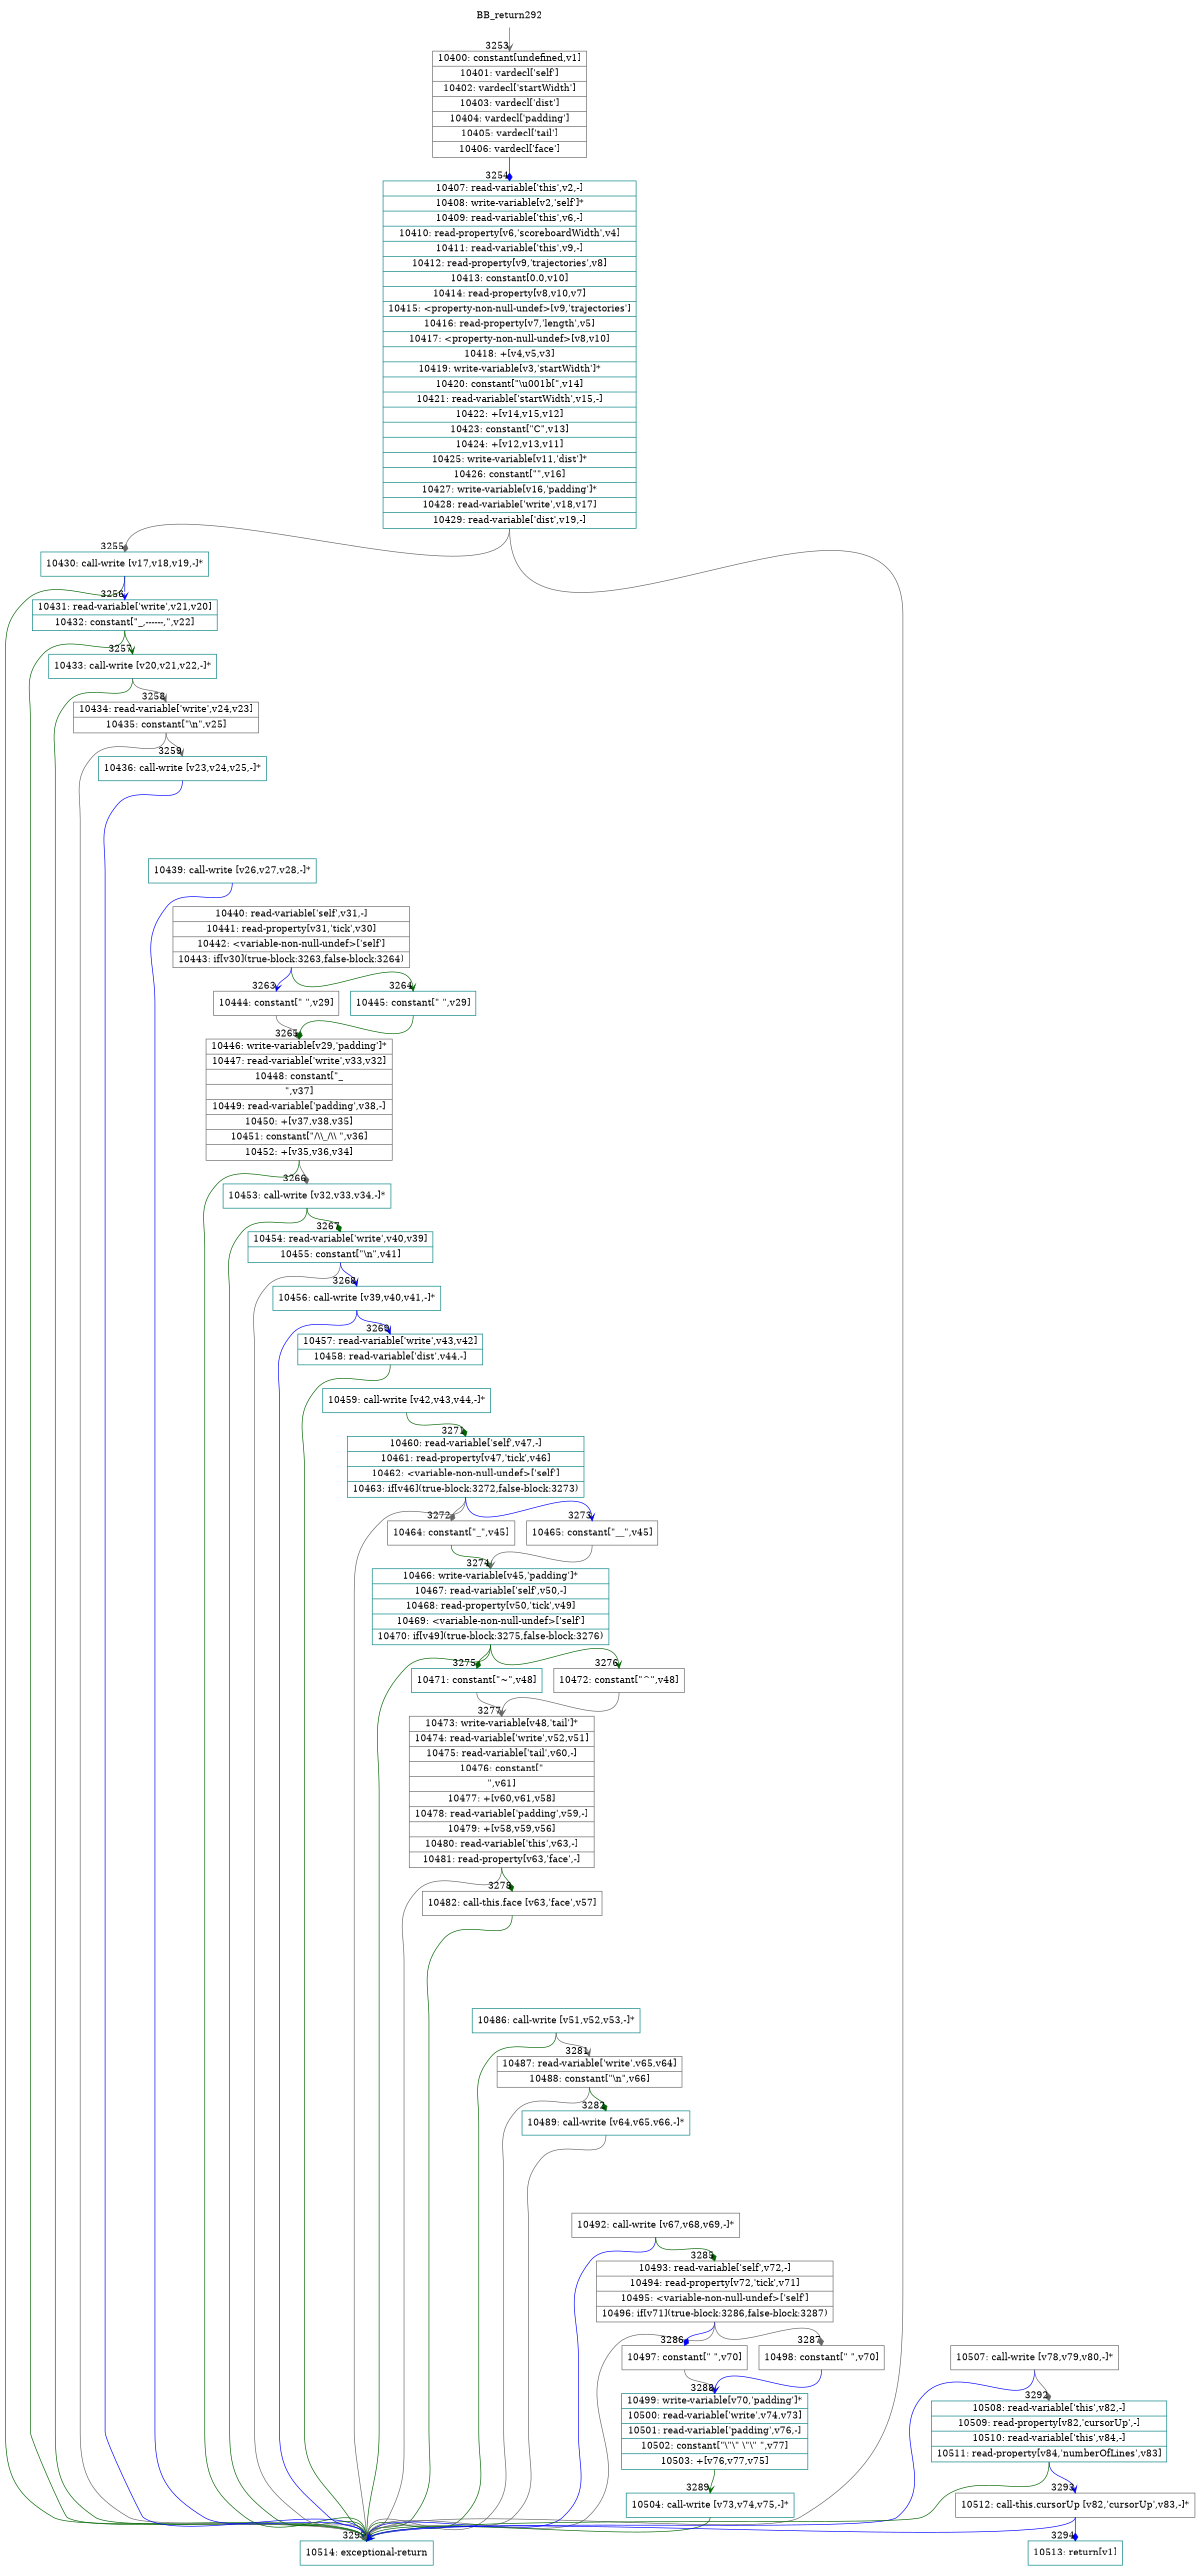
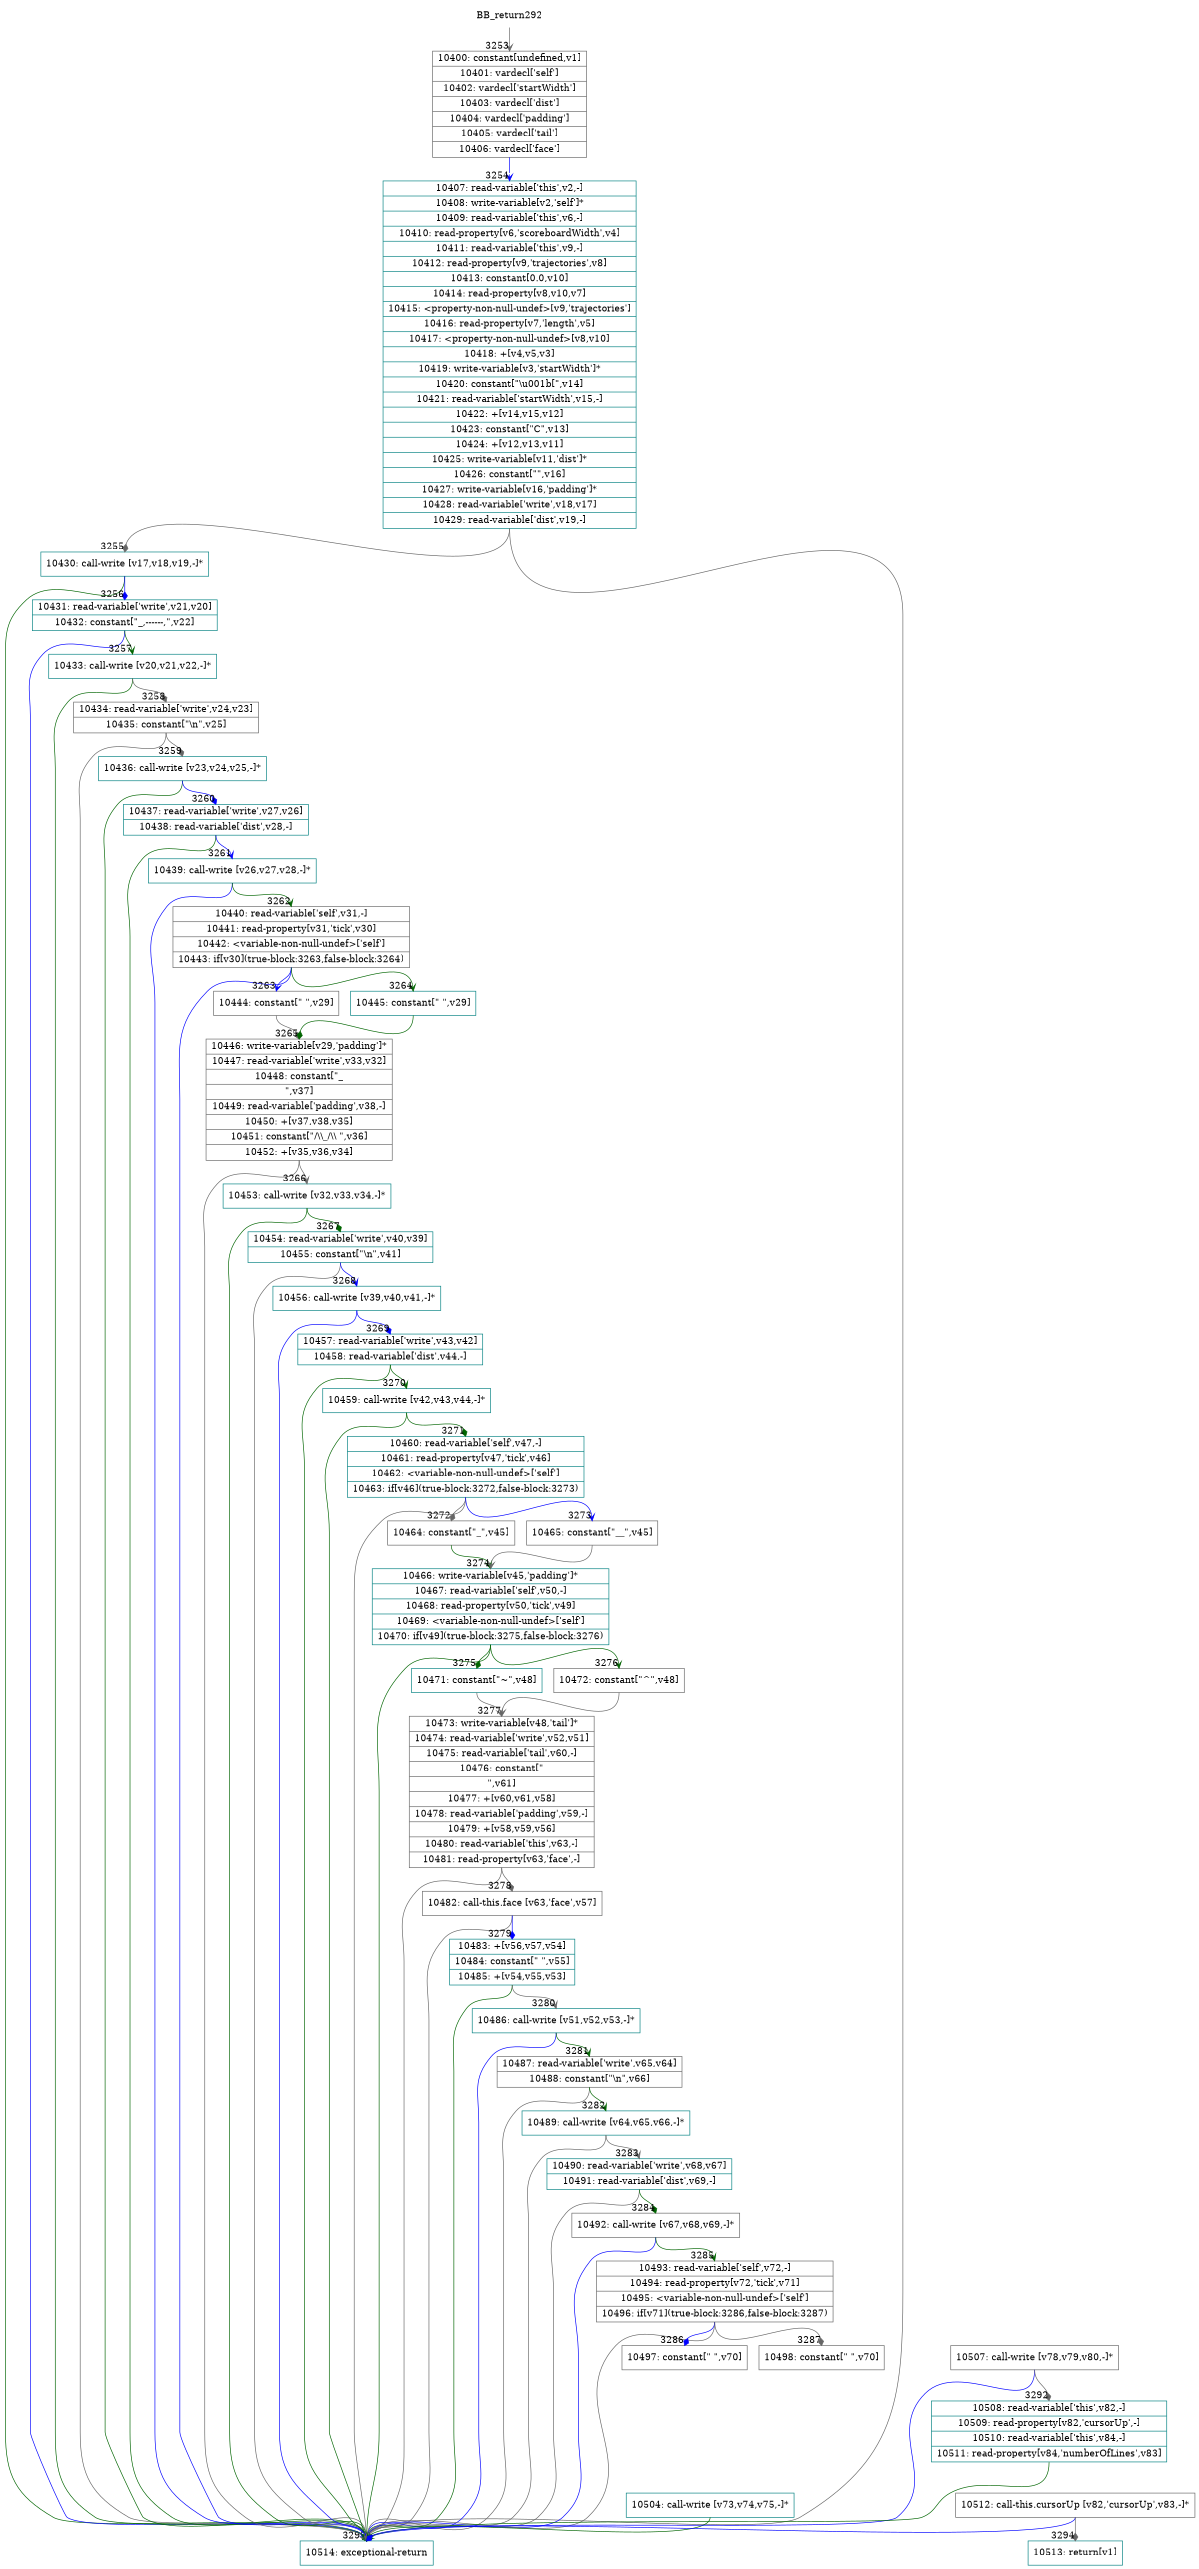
edge "10400: constant[undefined,v1]" -> "10407: read-variable['this',v2,-]": arrowhead diamond -> vee
edge "10430: call-write [v17,v18,v19,-]*" -> "10431: read-variable['write',v21,v20]": arrowhead vee -> diamond
edge "10433: call-write [v20,v21,v22,-]*" -> "10434: read-variable['write',v24,v23]": arrowhead vee -> diamond
edge "10434: read-variable['write',v24,v23]" -> "10436: call-write [v23,v24,v25,-]*": arrowhead vee -> diamond
node "10437: read-variable['write',v27,v26]": added
edge "10439: call-write [v26,v27,v28,-]*" -> "10440: read-variable['self',v31,-]": added
edge "10446: write-variable[v29,'padding']*" -> "10453: call-write [v32,v33,v34,-]*": arrowhead diamond -> vee
edge "10456: call-write [v39,v40,v41,-]*" -> "10457: read-variable['write',v43,v42]": arrowhead vee -> diamond
edge "10457: read-variable['write',v43,v42]" -> "10459: call-write [v42,v43,v44,-]*": added
edge "10431: read-variable['write',v21,v20]" -> "10514: exceptional-return": color darkgreen -> blue
edge "10433: call-write [v20,v21,v22,-]*" -> "10514: exceptional-return": arrowhead vee -> diamond
edge "10436: call-write [v23,v24,v25,-]*" -> "10514: exceptional-return": color blue -> darkgreen
edge "10440: read-variable['self',v31,-]" -> "10514: exceptional-return": added
edge "10446: write-variable[v29,'padding']*" -> "10514: exceptional-return": color darkgreen -> gray40
edge "10473: write-variable[v48,'tail']*" -> "10482: call-this.face [v63,'face',v57]": color darkgreen -> gray40
edge "10459: call-write [v42,v43,v44,-]*" -> "10514: exceptional-return": added
node "10483: +[v56,v57,v54]": added
edge "10486: call-write [v51,v52,v53,-]*" -> "10487: read-variable['write',v65,v64]": color gray40 -> darkgreen
edge "10466: write-variable[v45,'padding']*" -> "10514: exceptional-return": arrowhead vee -> diamond
edge "10487: read-variable['write',v65,v64]" -> "10489: call-write [v64,v65,v66,-]*": arrowhead diamond -> vee
node "10490: read-variable['write',v68,v67]": added
edge "10482: call-this.face [v63,'face',v57]" -> "10514: exceptional-return": color darkgreen -> gray40
edge "10492: call-write [v67,v68,v69,-]*" -> "10493: read-variable['self',v72,-]": arrowhead diamond -> vee
edge "10486: call-write [v51,v52,v53,-]*" -> "10514: exceptional-return": color darkgreen -> blue
node "10499: write-variable[v70,'padding']*": removed
edge "10508: read-variable['this',v82,-]" -> "10512: call-this.cursorUp [v82,'cursorUp',v83,-]*": removed
edge "10507: call-write [v78,v79,v80,-]*" -> "10514: exceptional-return": arrowhead vee -> diamond
edge "10512: call-this.cursorUp [v82,'cursorUp',v83,-]*" -> "10513: return[v1]": color blue -> gray40
edge "10512: call-this.cursorUp [v82,'cursorUp',v83,-]*" -> "10514: exceptional-return": arrowhead vee -> diamond
